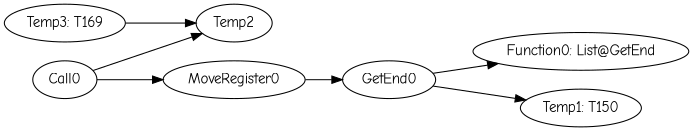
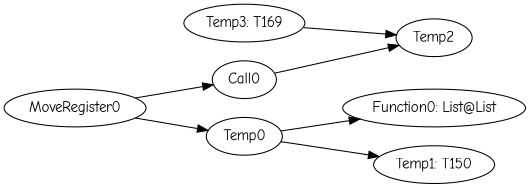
node "Function0: List@GetEnd": label "Function0: List@GetEnd" -> "Function0: List@List"
edge "Call0" -> "MoveRegister0": reversed
node "GetEnd0": label "GetEnd0" -> "Temp0"
